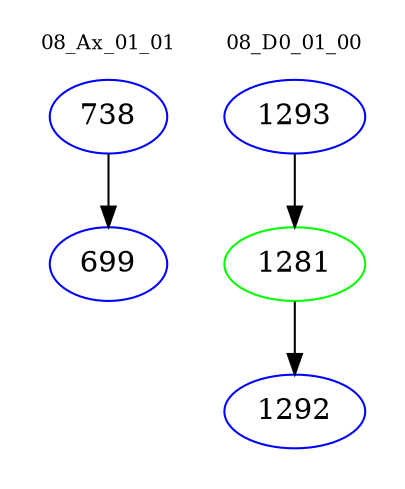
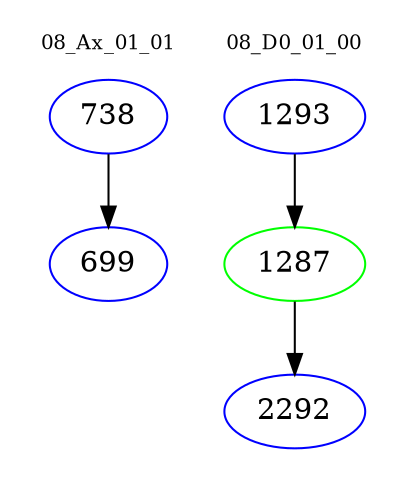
node "1281": label "1281" -> "1287"
node "1292": label "1292" -> "2292"
